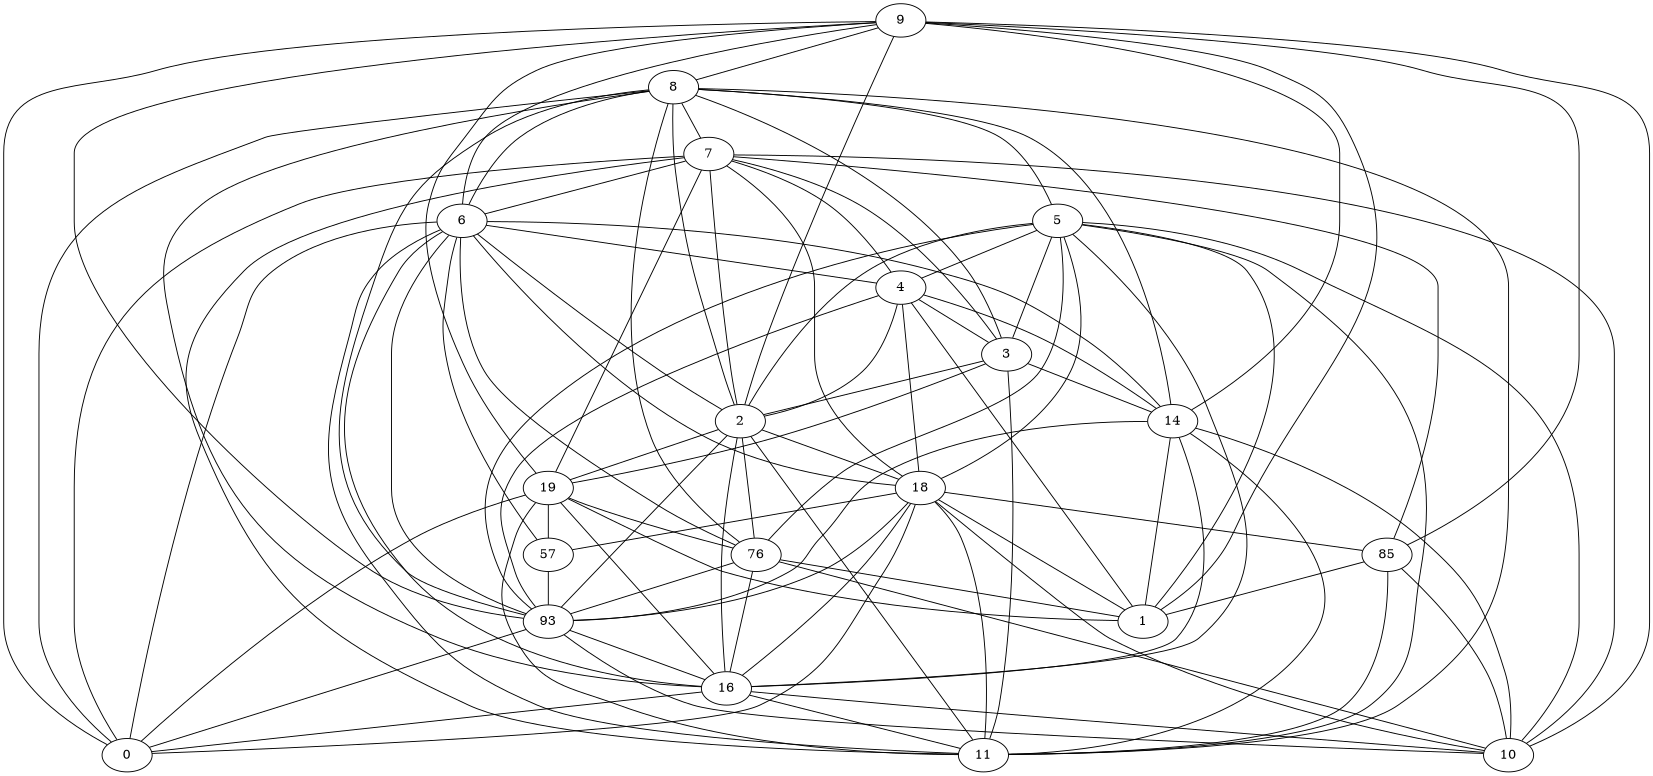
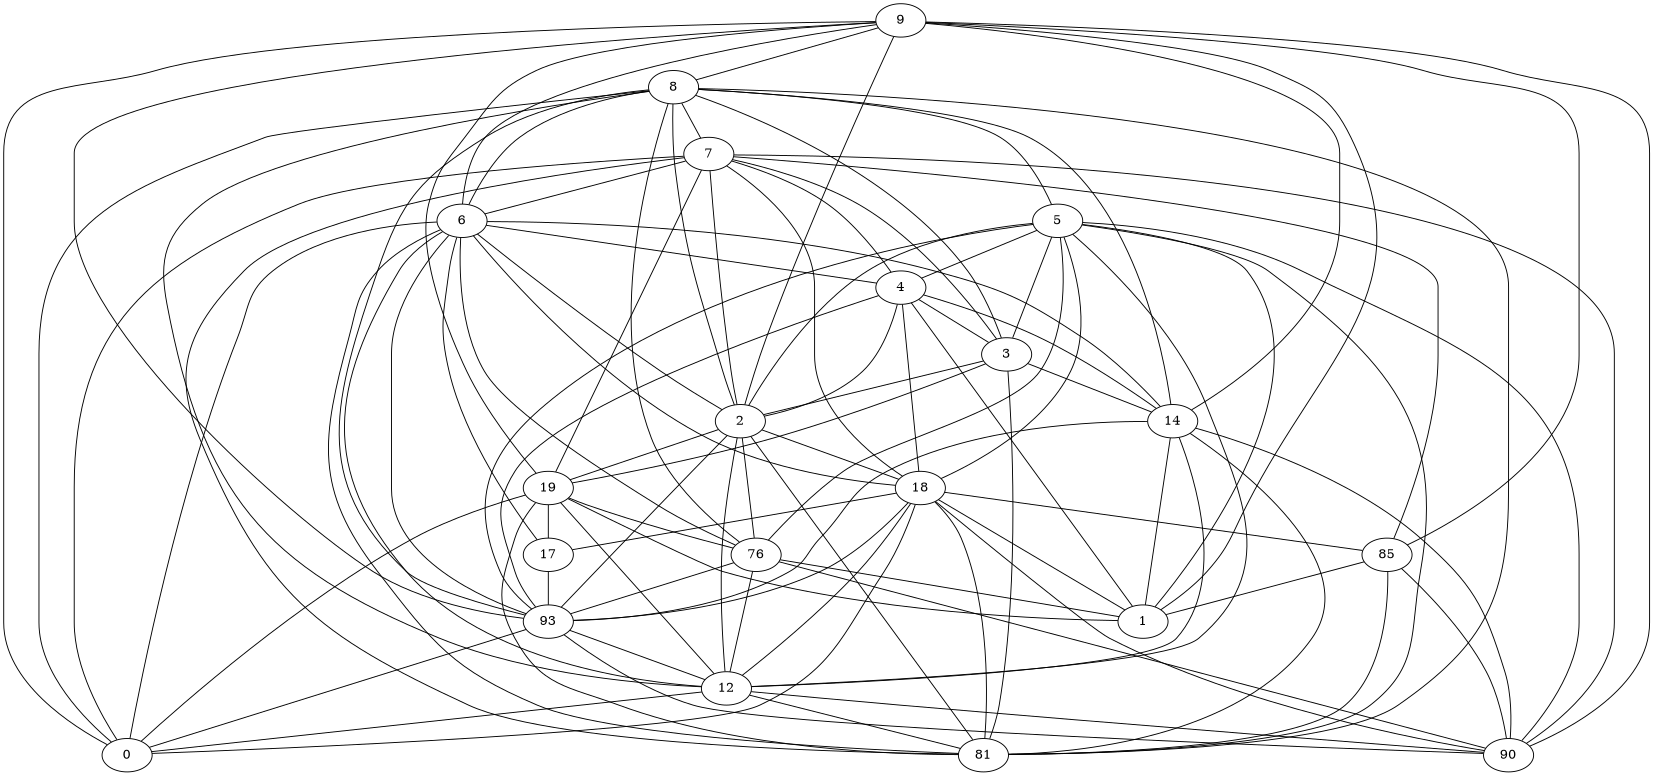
node "57": label "57" -> "17"
node "16": label "16" -> "12"
node "11": label "11" -> "81"
node "10": label "10" -> "90"
